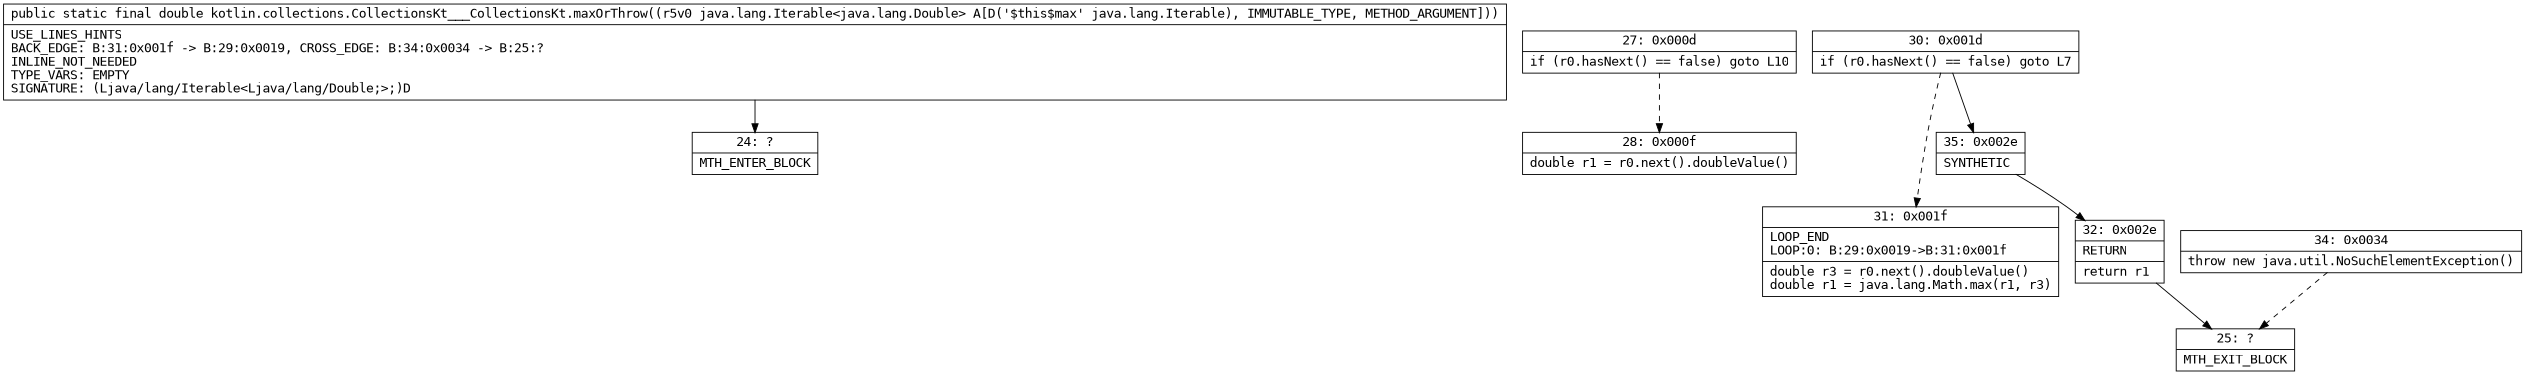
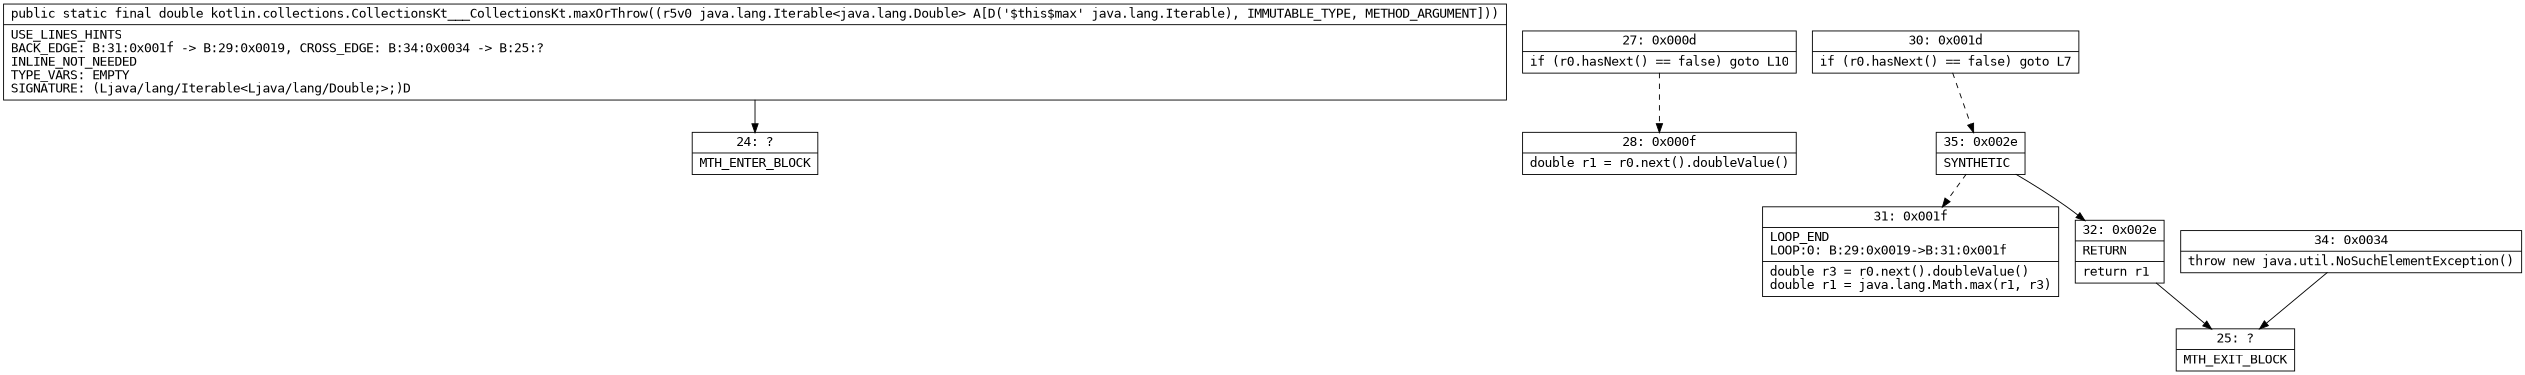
edge "30: 0x001d" -> "35: 0x002e": style solid -> dashed
edge "30: 0x001d" -> "31: 0x001f": now "35: 0x002e" -> "31: 0x001f"
edge "34: 0x0034" -> "25: ?": style dashed -> solid
